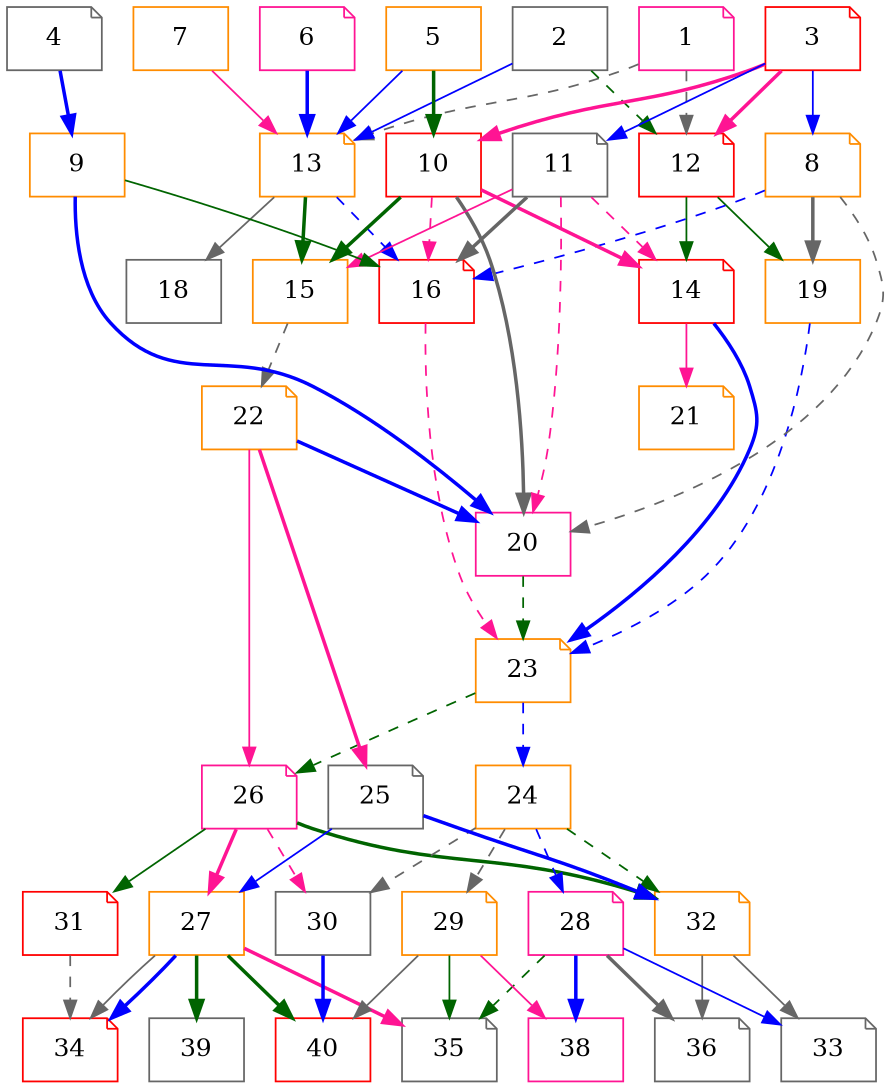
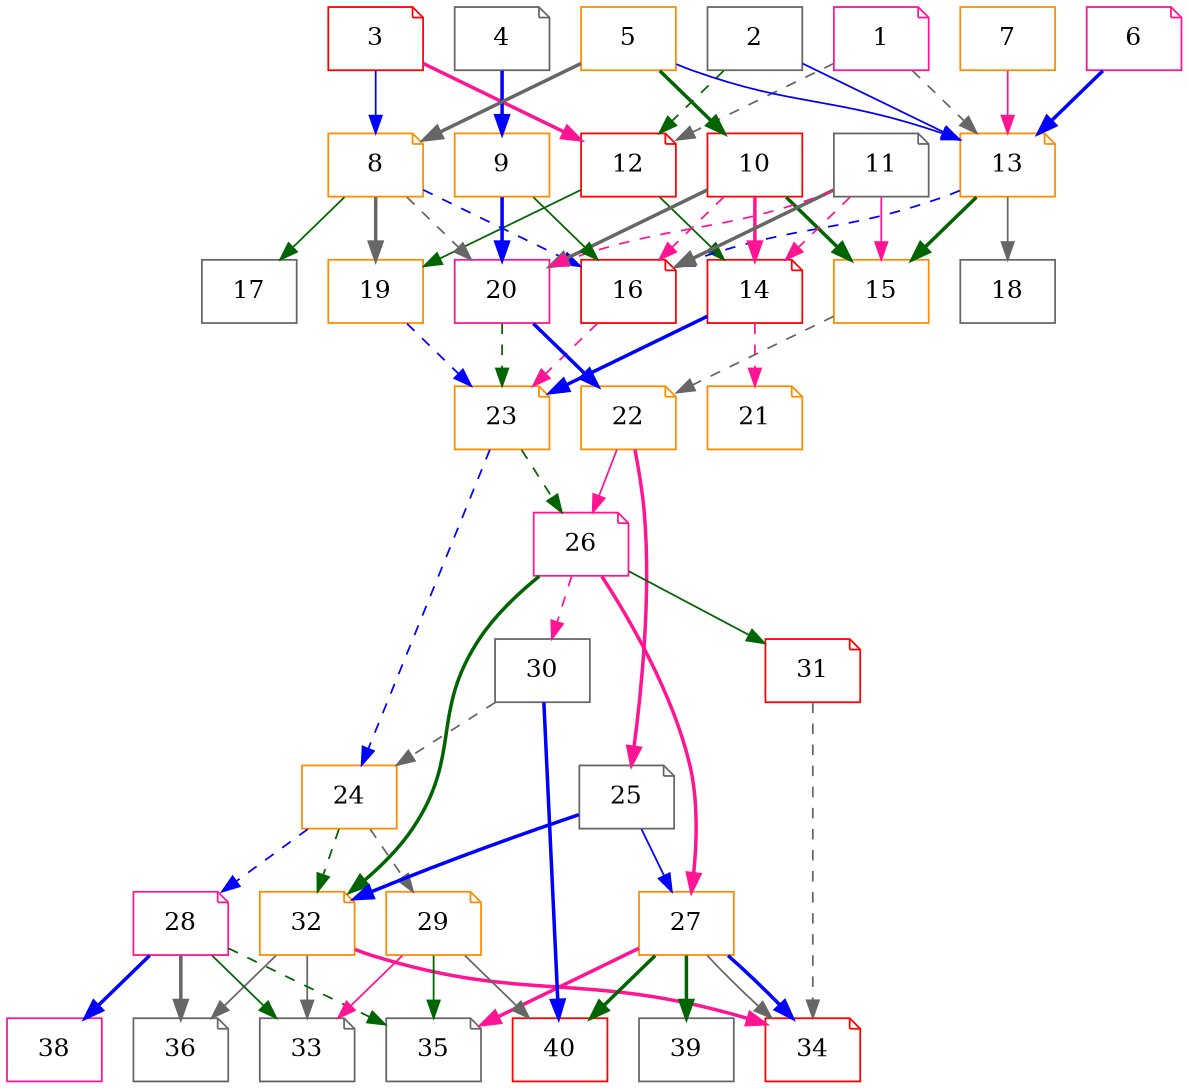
edge "5" -> "8": added
edge "3" -> "10": removed
edge "3" -> "11": removed
node "17": added
edge "14" -> "21": style solid -> dashed
edge "22" -> "20": reversed
edge "24" -> "30": reversed
edge "29" -> "38": now "29" -> "33"
edge "28" -> "33": color blue -> darkgreen
edge "32" -> "34": added
